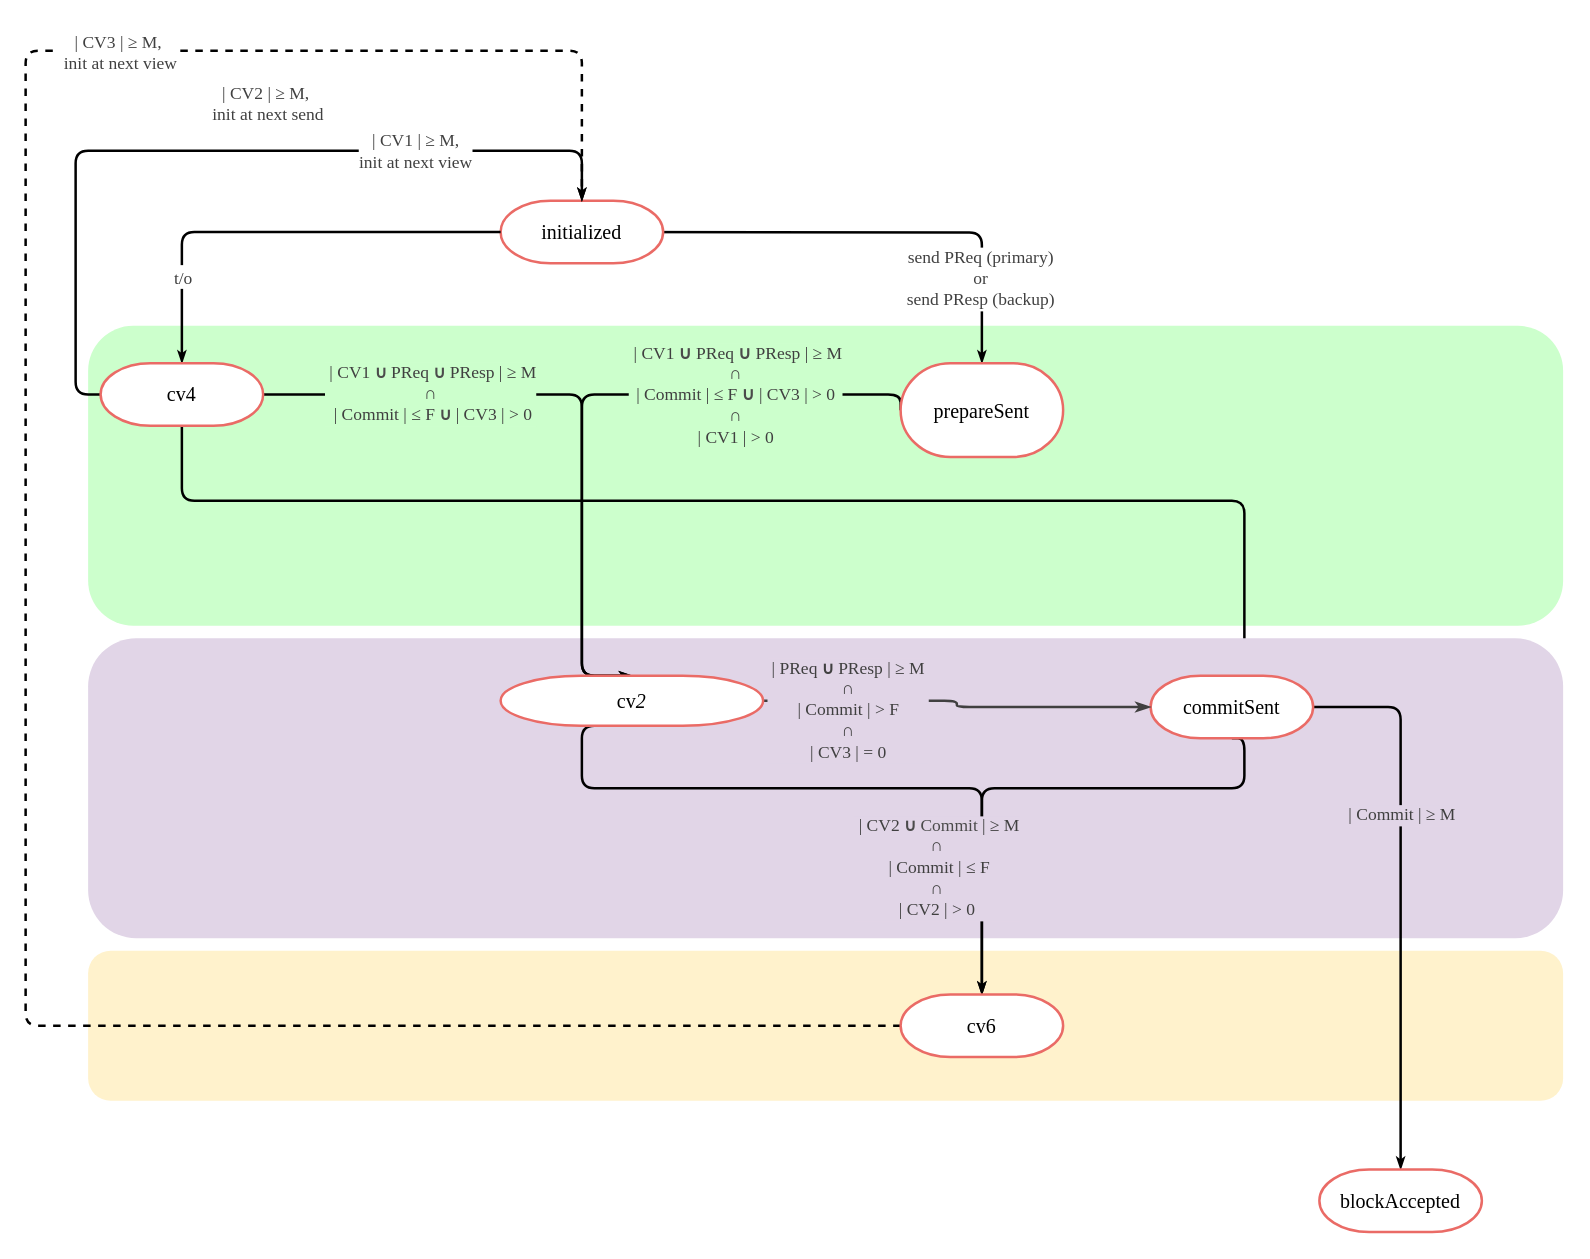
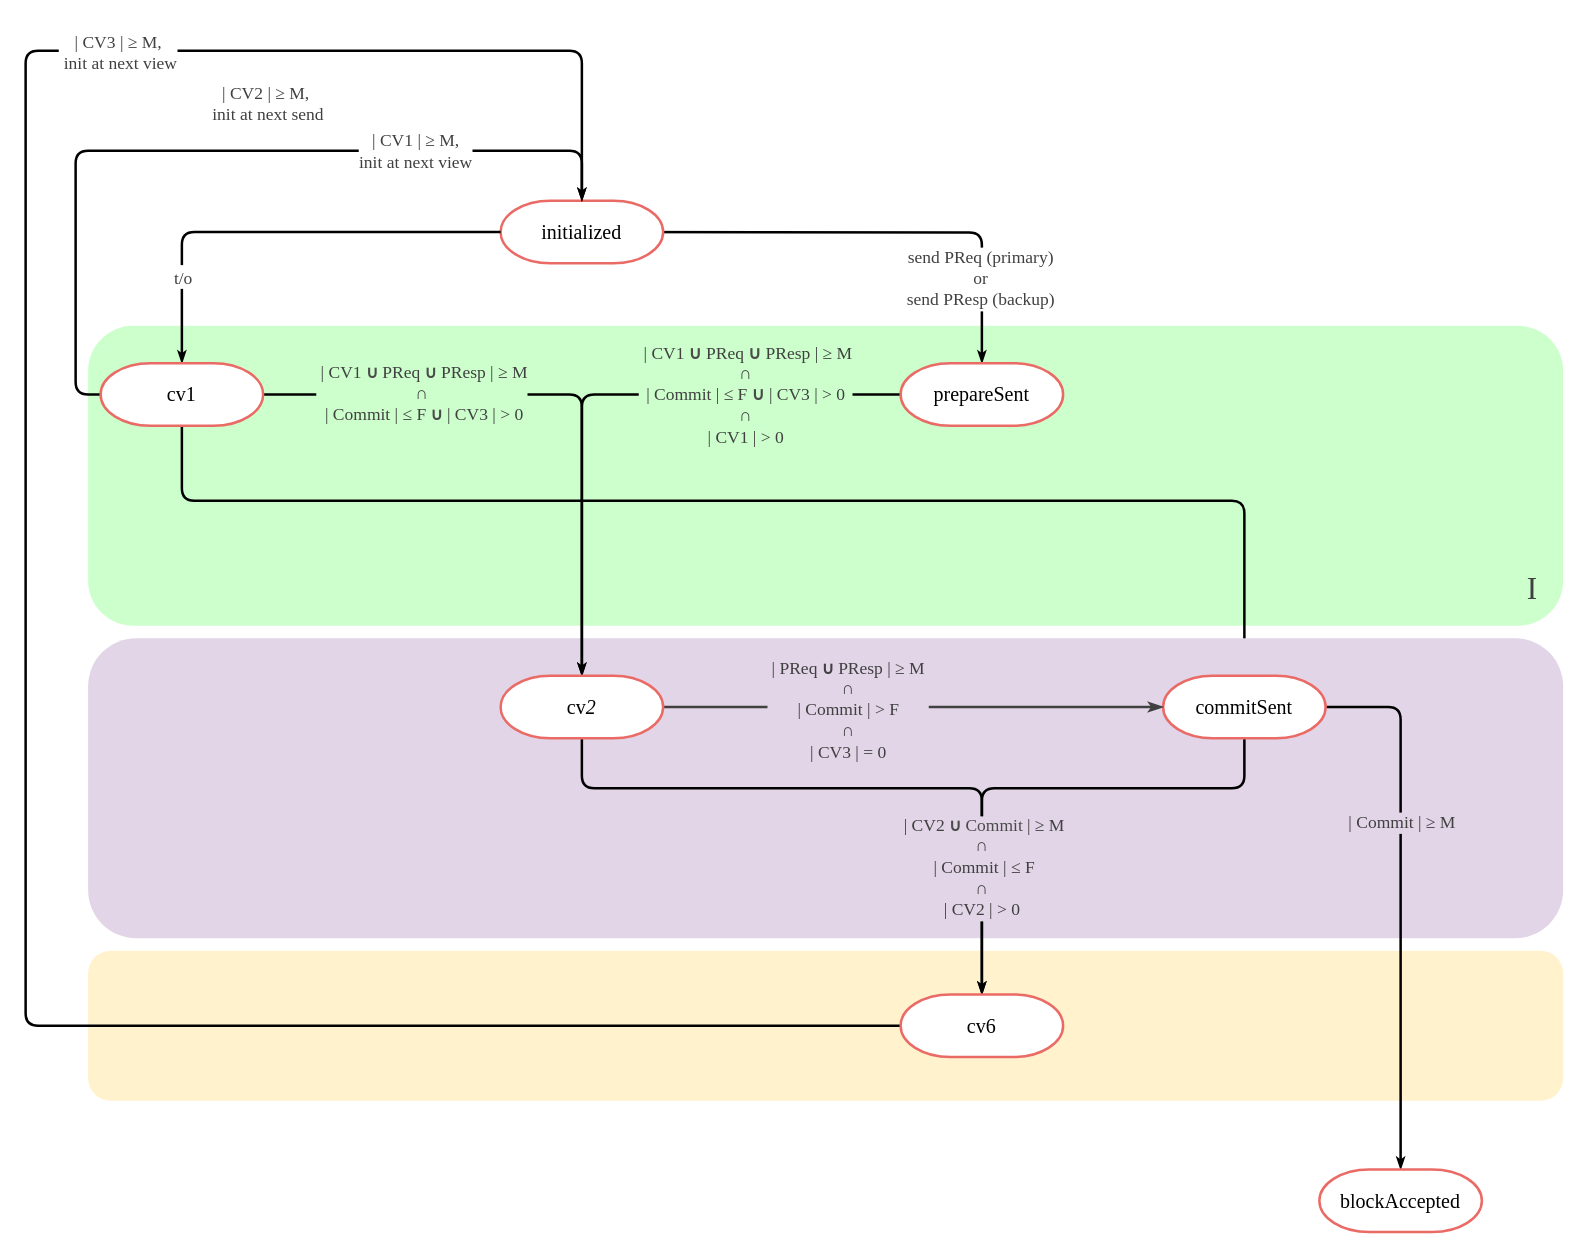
node "cv4": label "cv4" -> "cv1"
node "prepareSent": size 163x94 -> 163x63
node "I": added
node "cv2": size 263x50 -> 163x63
node "commitSent": moved (1232, 707) -> (1244, 707)
edge "cv6" -> "initialized": style dashed -> solid
